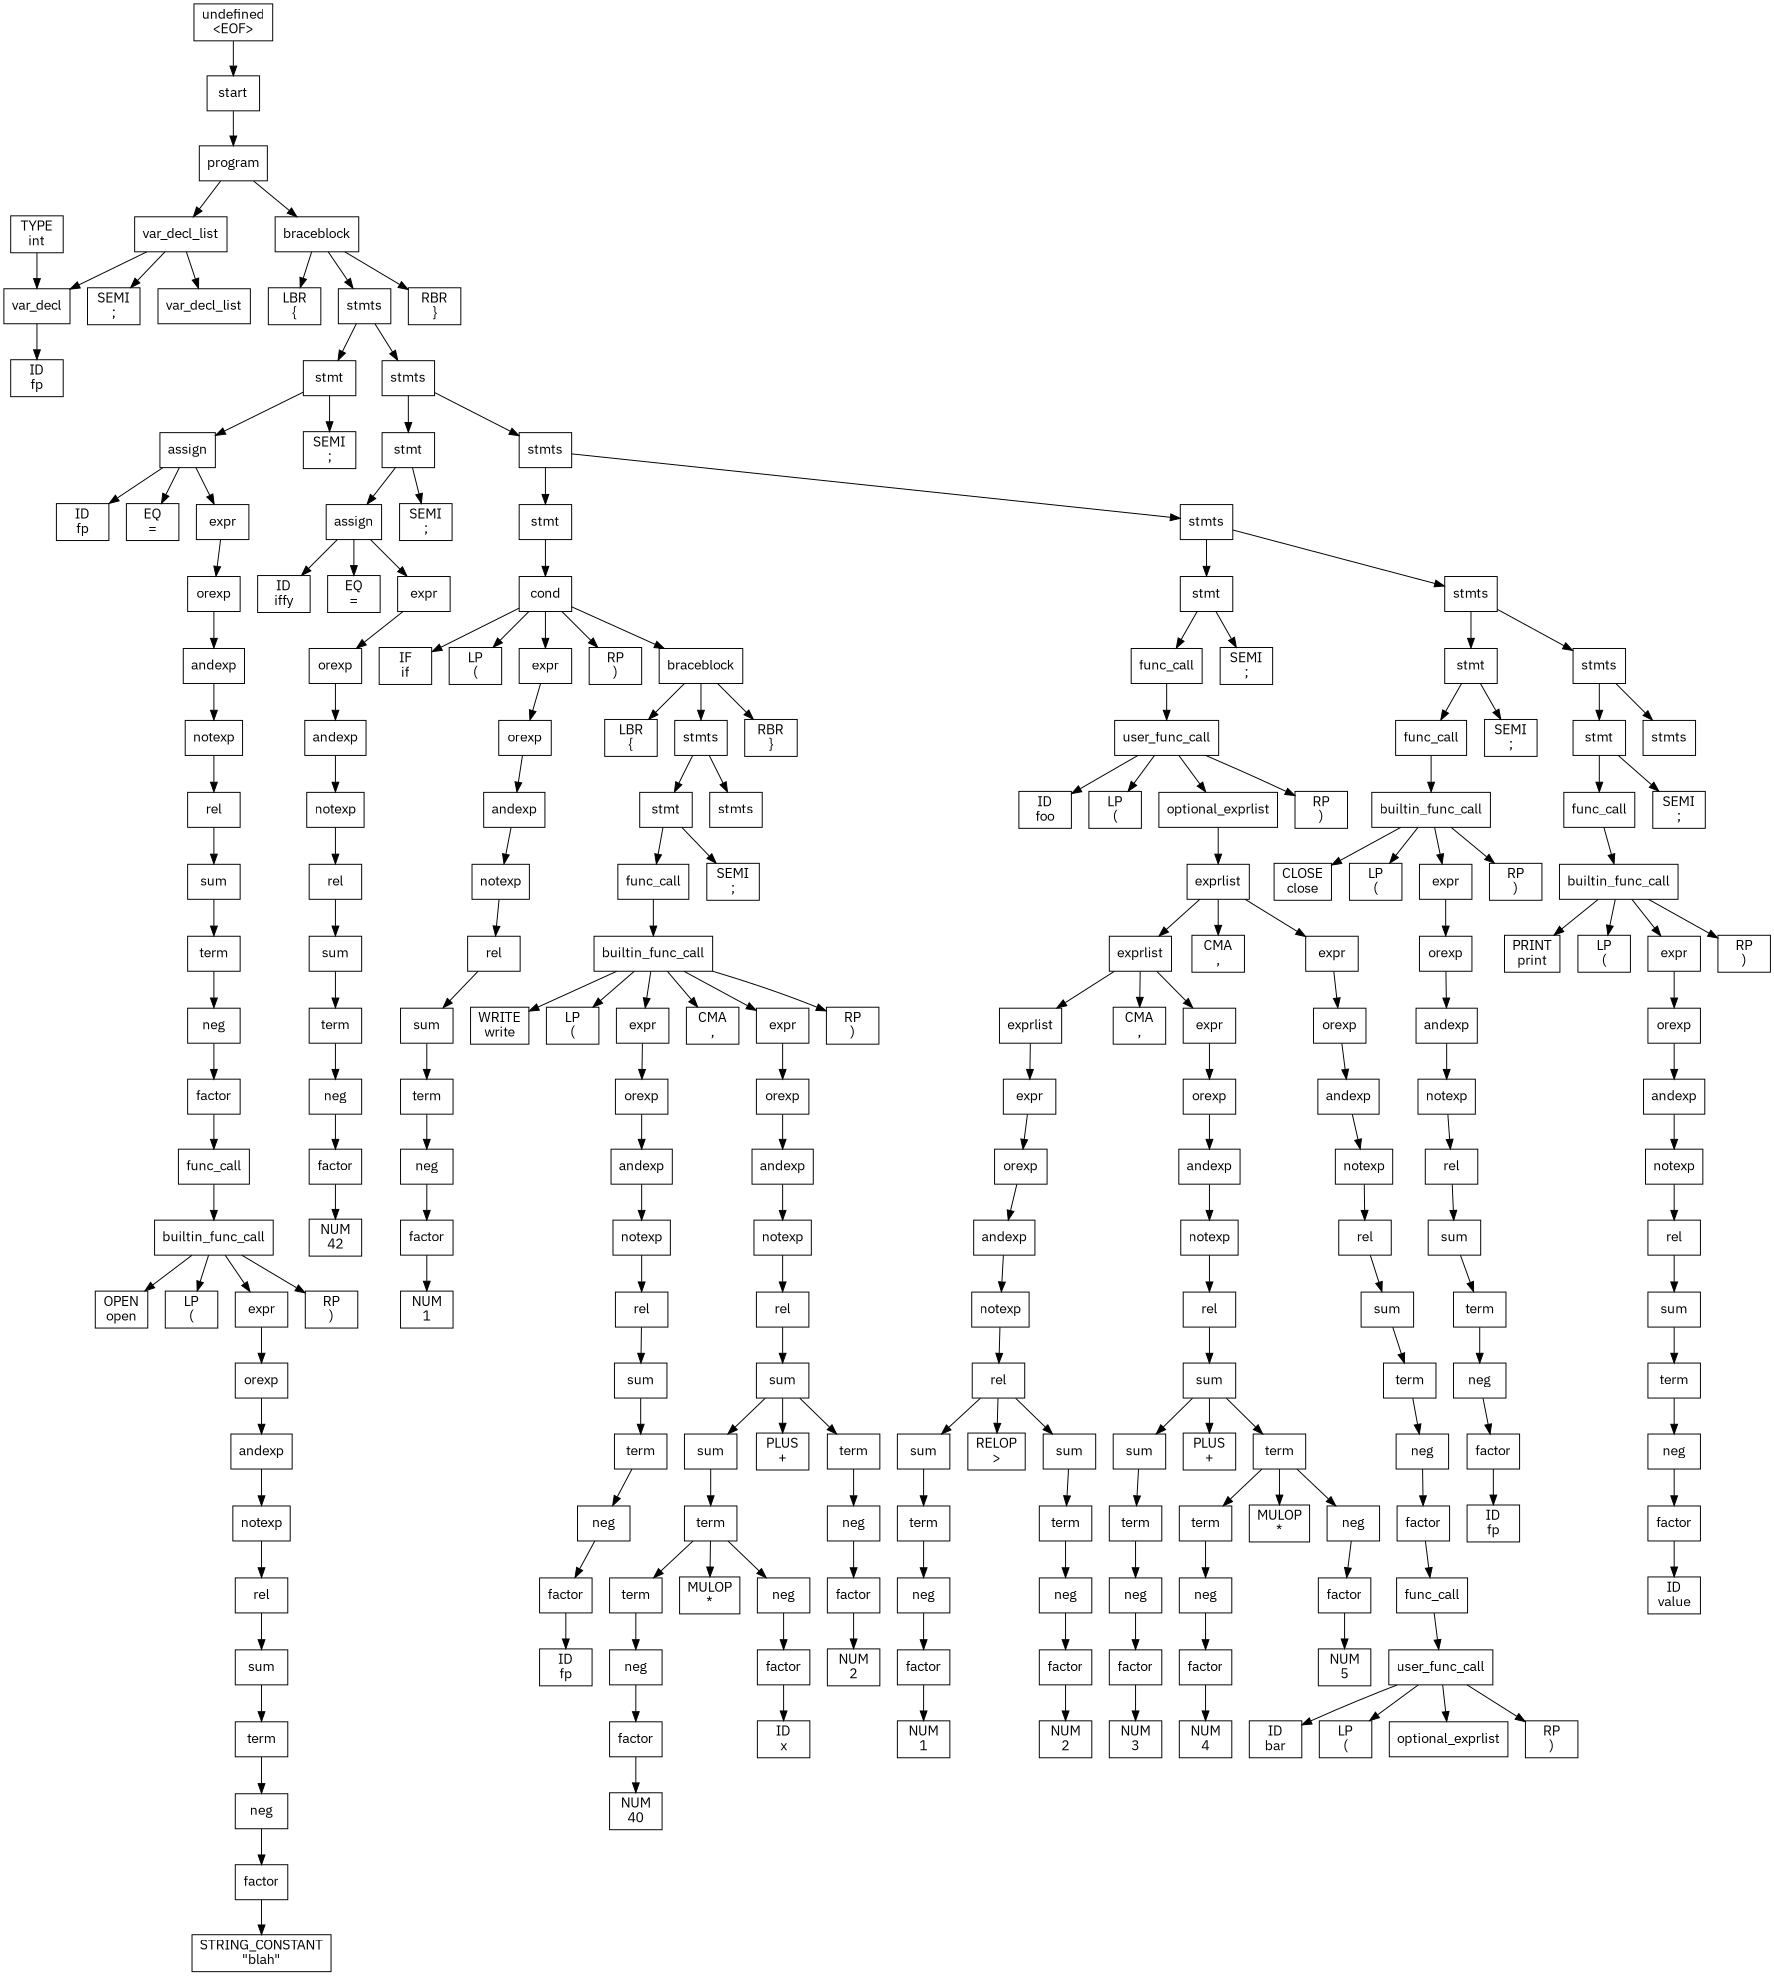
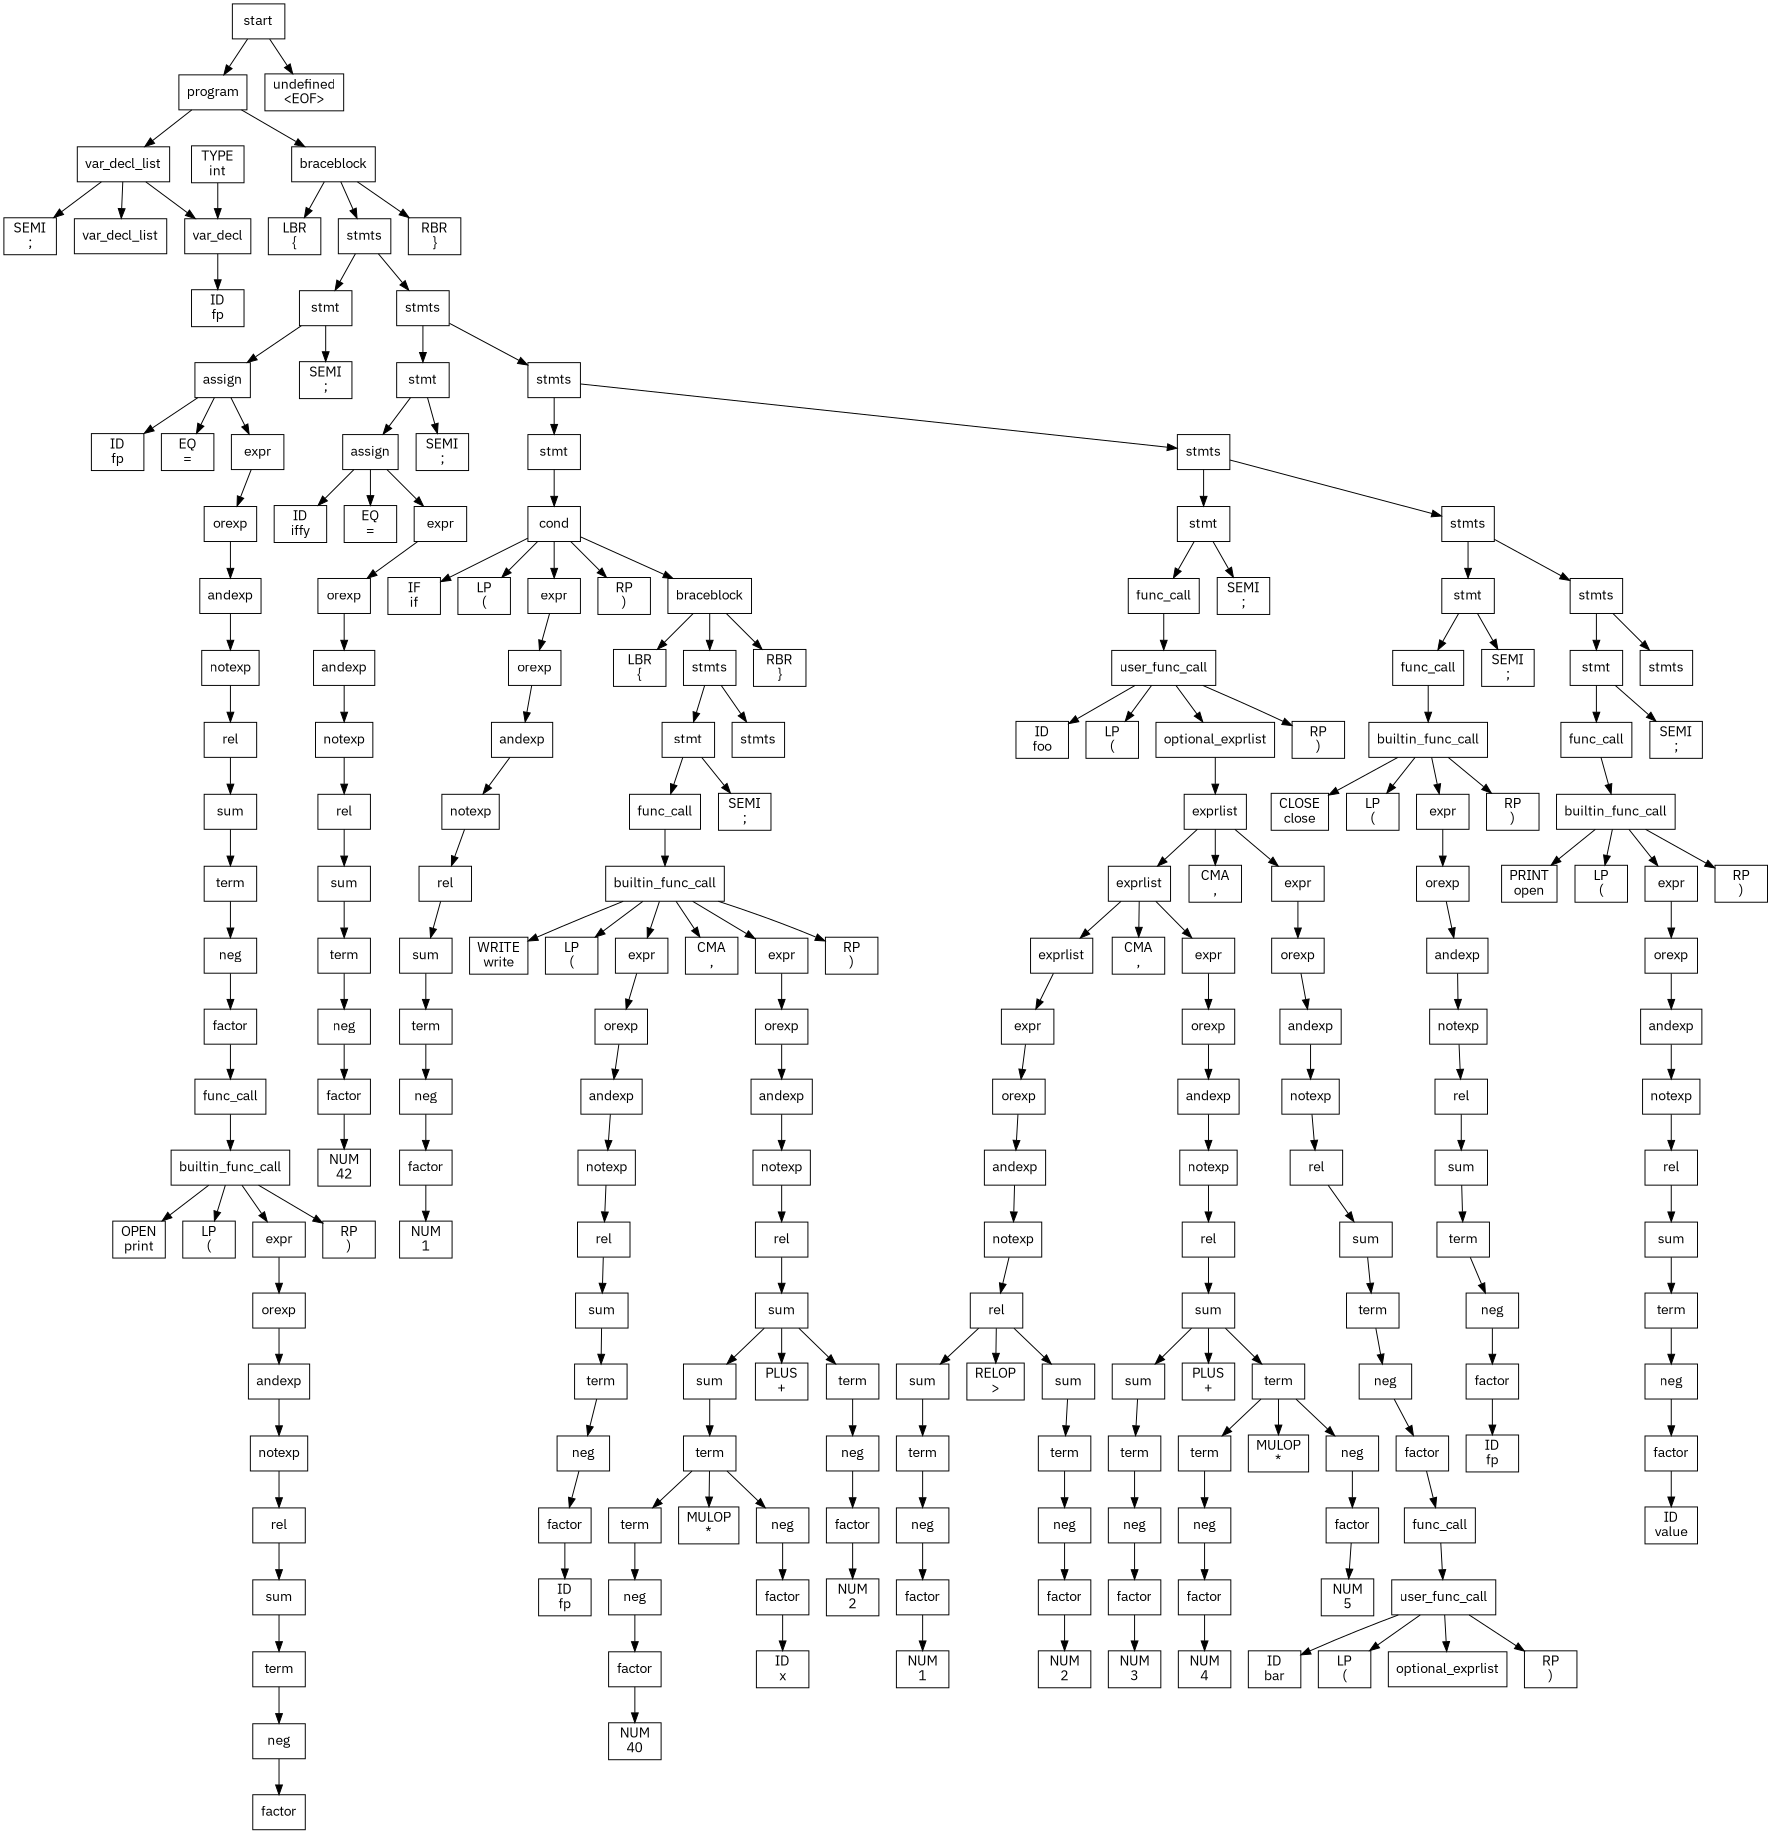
edge "undefined" -> "start": reversed
node "PRINT": text "print" -> "open"
node "OPEN": text "open" -> "print"
node "STRING_CONSTANT": removed
